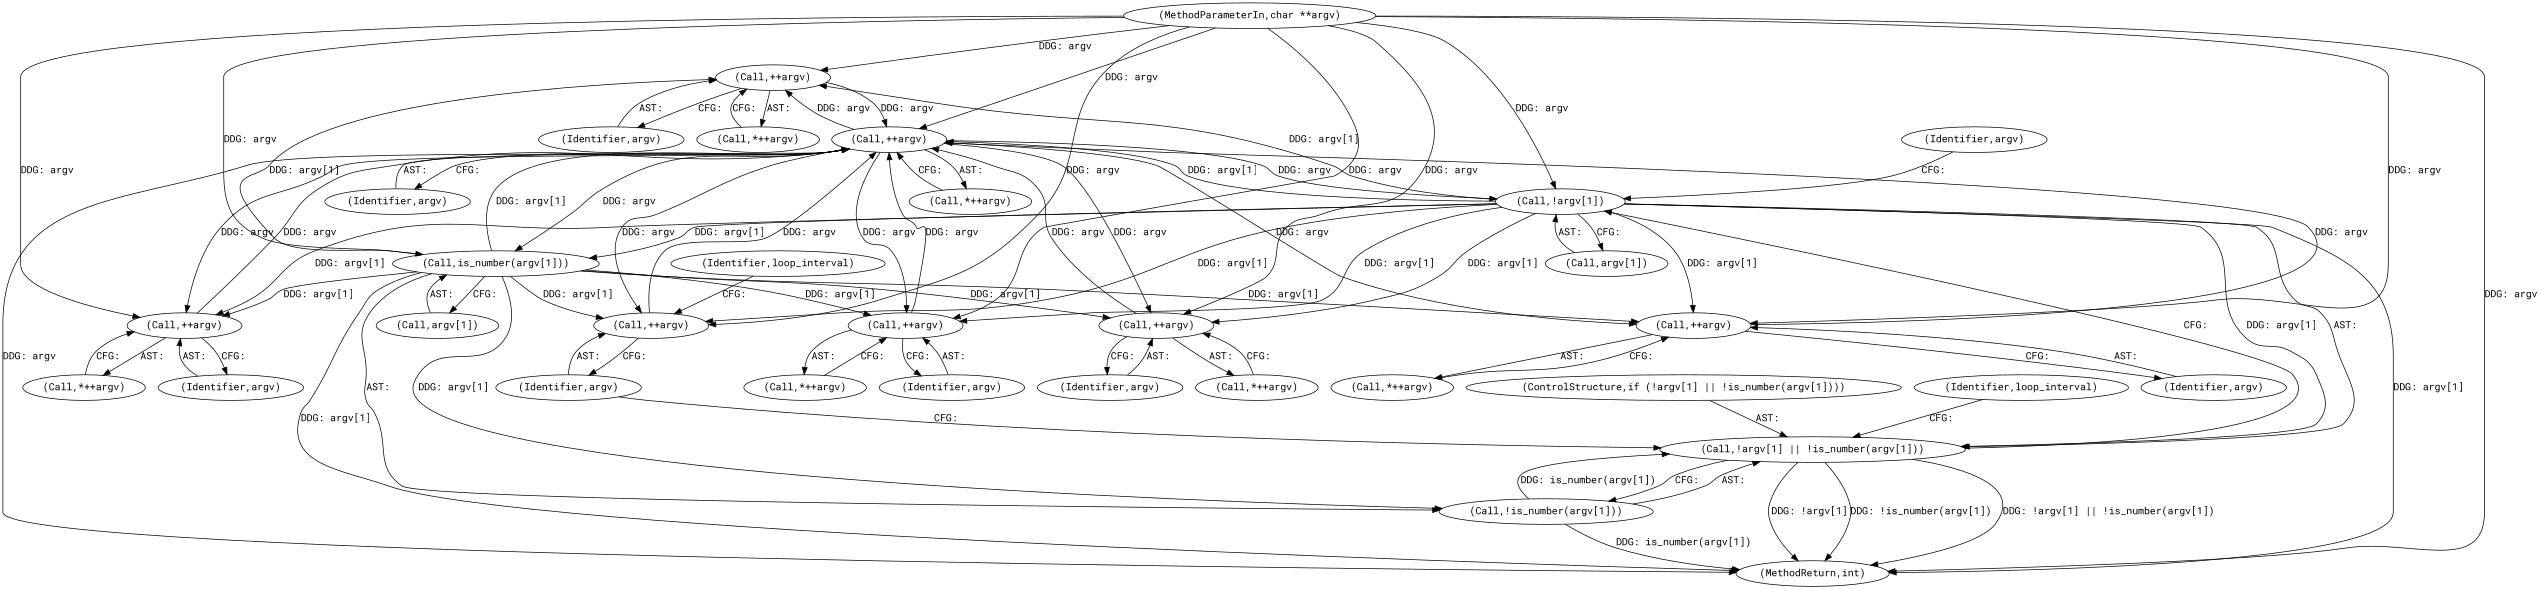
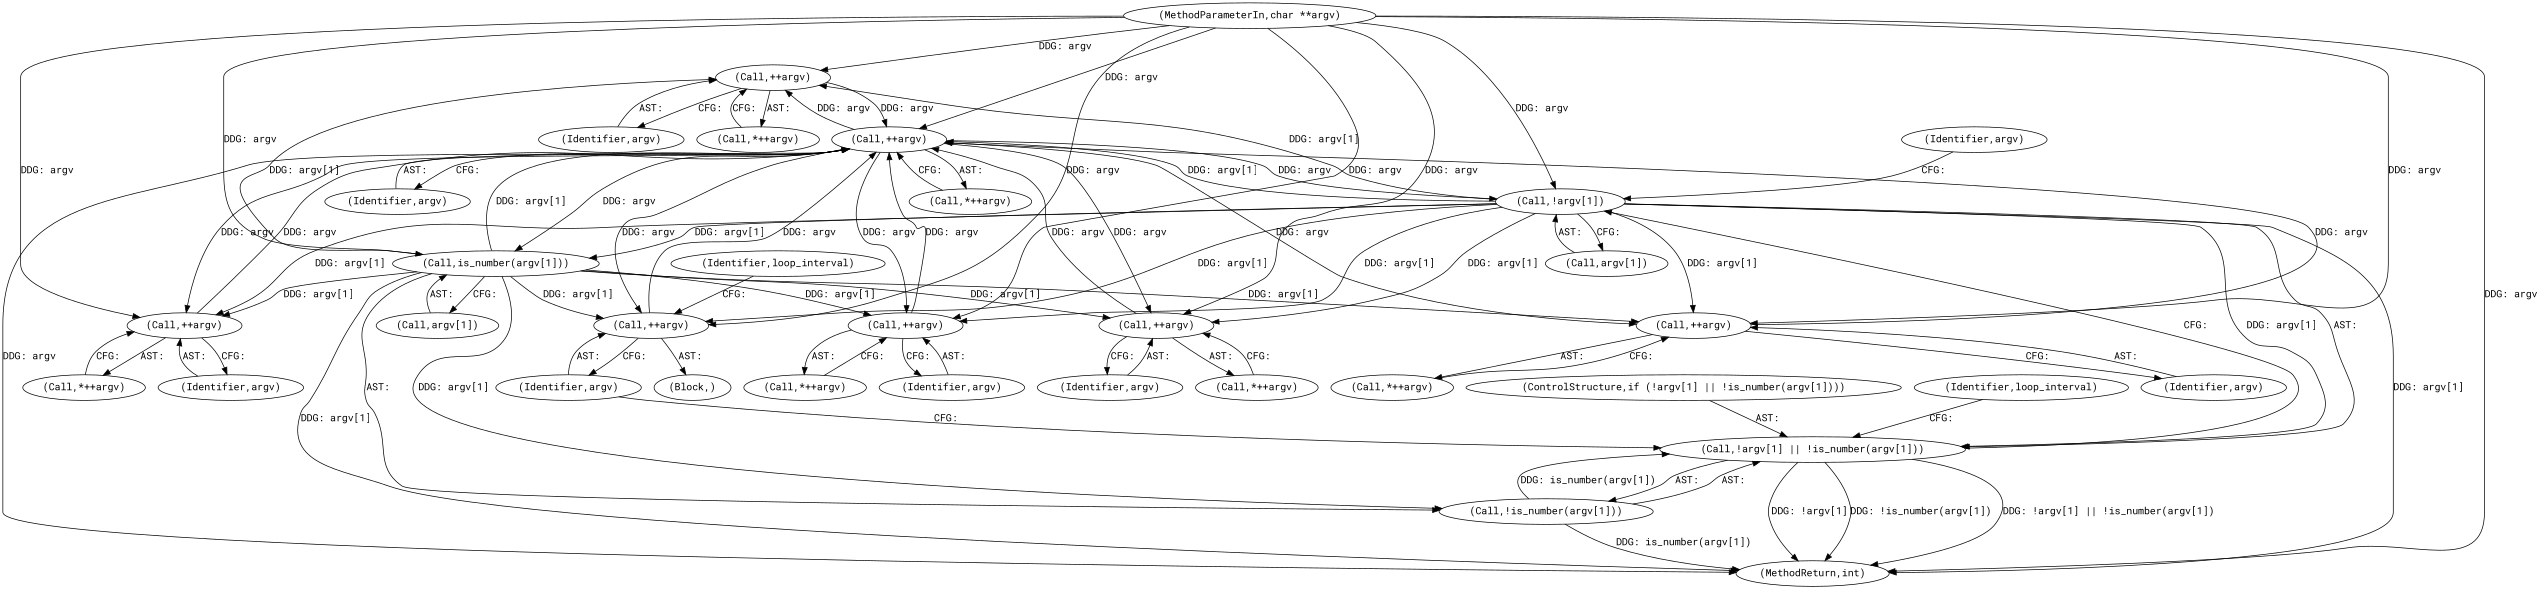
node "(Block,)": added
edge "(Call,!argv[1] || !is_number(argv[1]))" -> "(Call,!is_number(argv[1]))": label "CFG: " -> "AST: "
